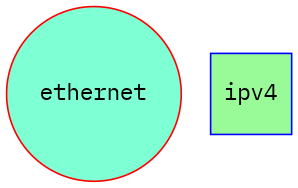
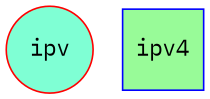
node "ethernet": label "ethernet" -> "ipv"
